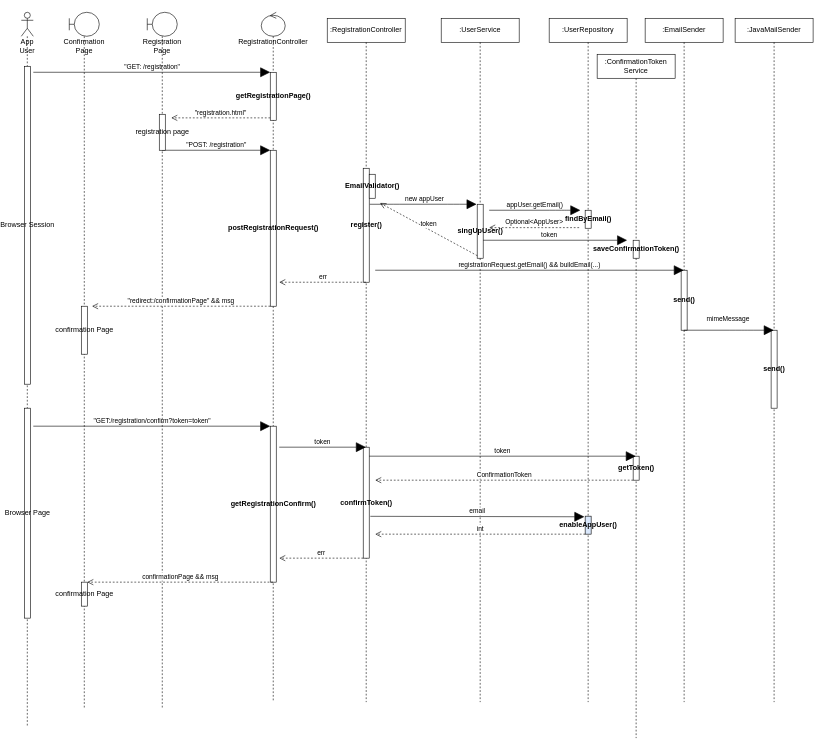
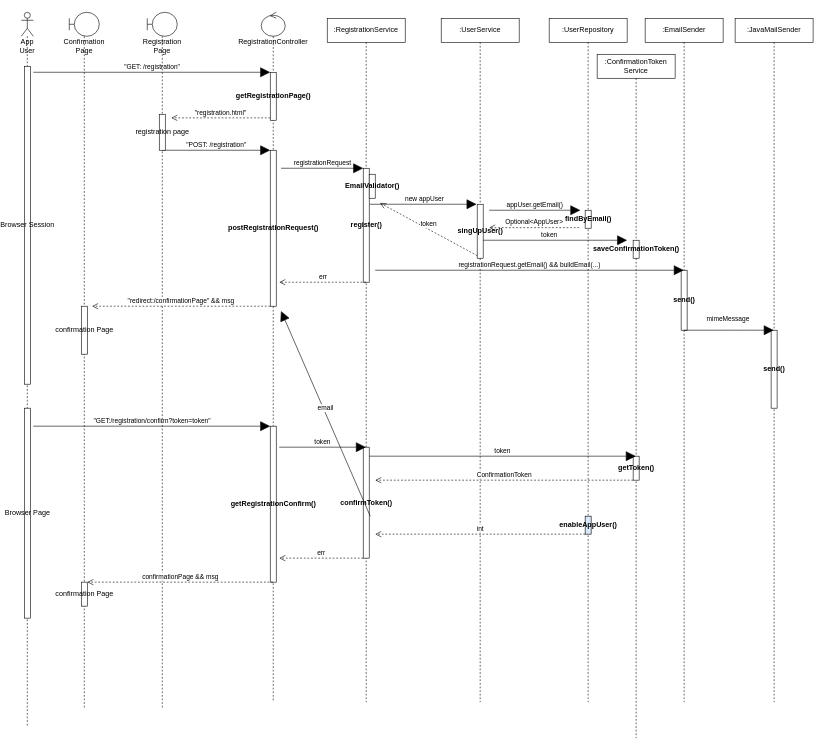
node ":RegistrationController": label ":RegistrationController" -> ":RegistrationService"
edge "postRegistrationRequest()" -> "register()": added, label "registrationRequest"
edge "confirmToken()" -> "enableAppUser()": now "confirmToken()" -> "postRegistrationRequest()"
